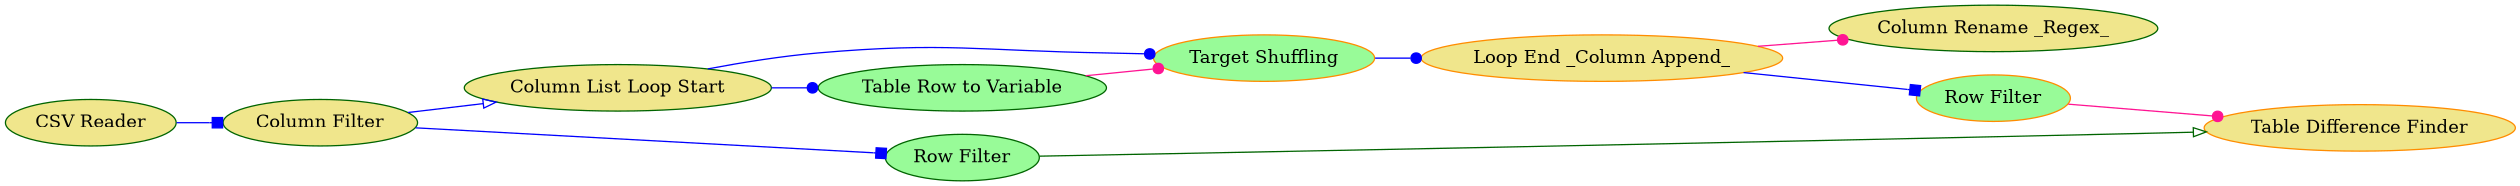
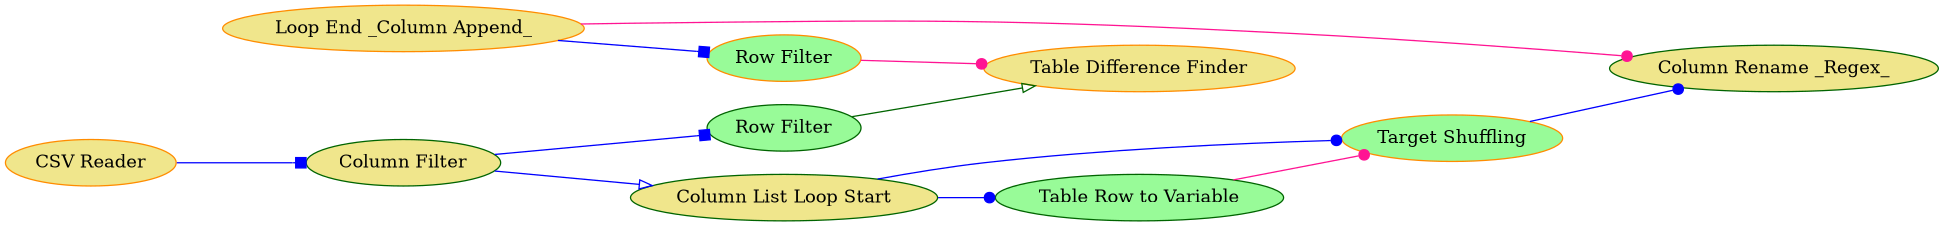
edge "Target Shuffling" -> "Loop End _Column Append_": now "Target Shuffling" -> "Column Rename _Regex_"
node "CSV Reader": color darkgreen -> darkorange
